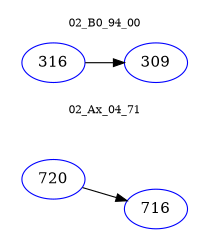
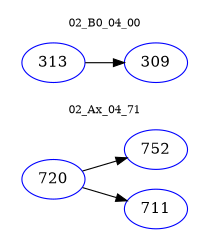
cluster "02_B0_94_00": label "02_B0_94_00" -> "02_B0_04_00"
node "316": label "316" -> "313"
node "752": added
node "716": label "716" -> "711"
